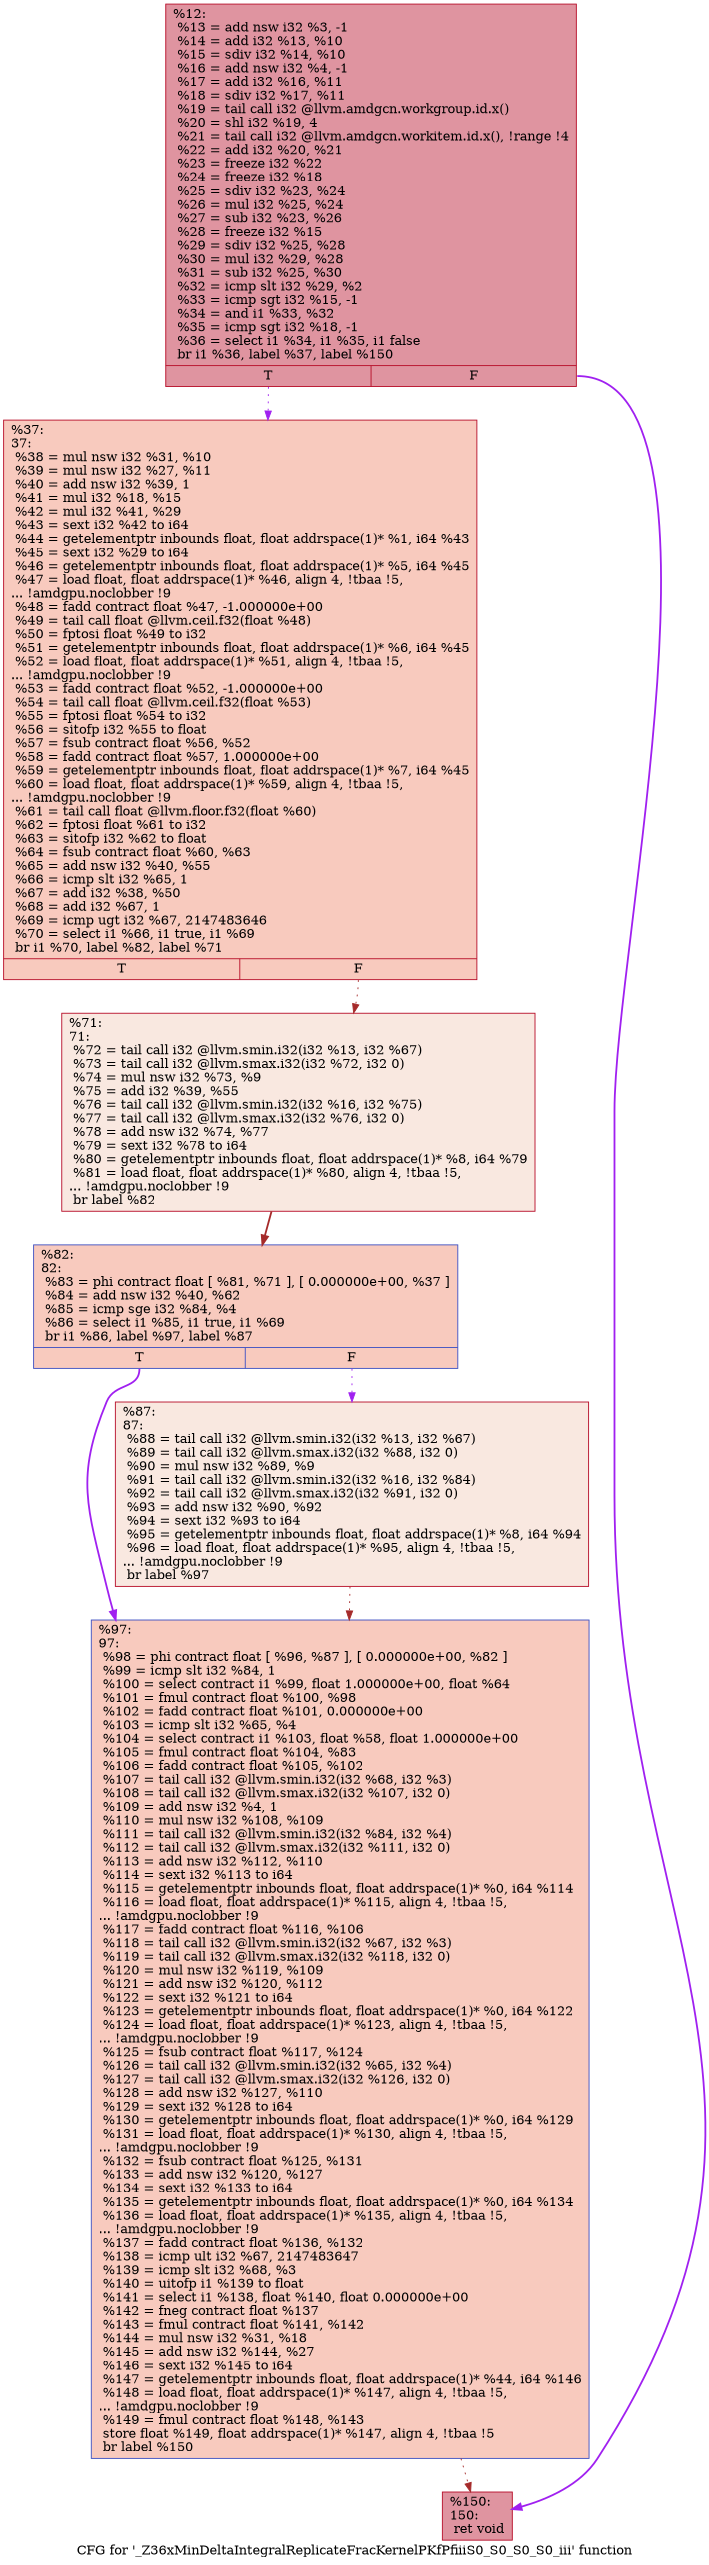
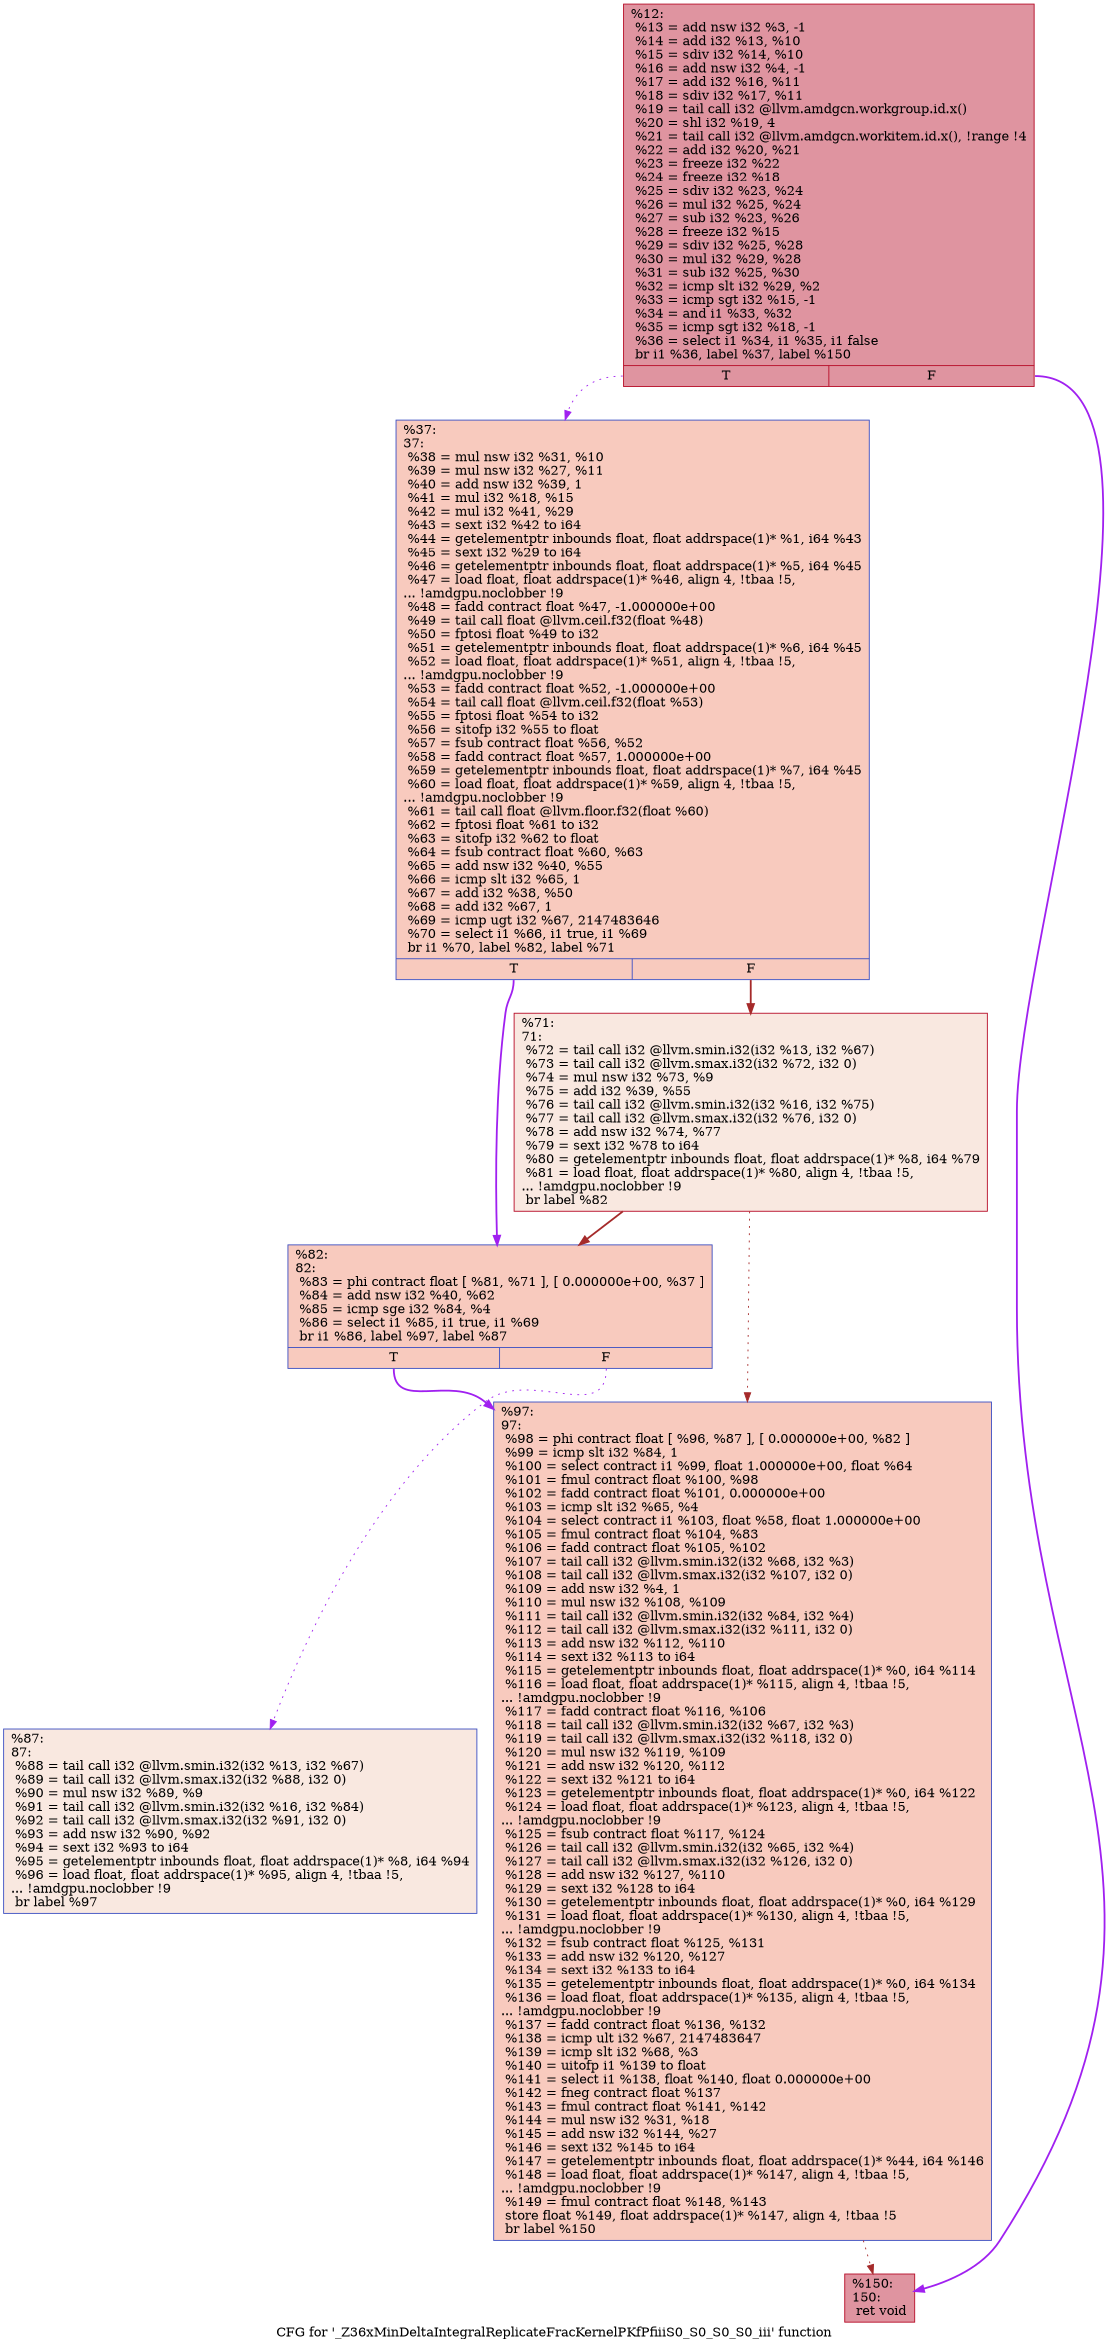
node "%37:": color #b70d28ff -> #3d50c3ff
edge "%37:" -> "%71:": style dotted -> bold
edge "%37:" -> "%82:": added
node "%87:": color #b70d28ff -> #3d50c3ff
edge "%87:" -> "%97:": now "%71:" -> "%97:"
